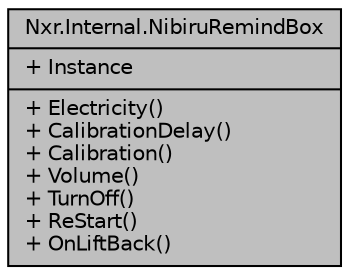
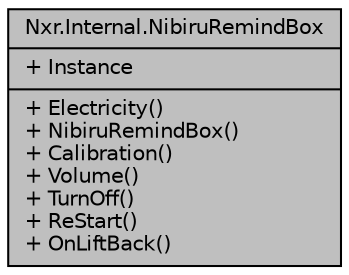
node "Nxr.Internal.NibiruRemindBox": text "+ CalibrationDelay()" -> "+ NibiruRemindBox()"
